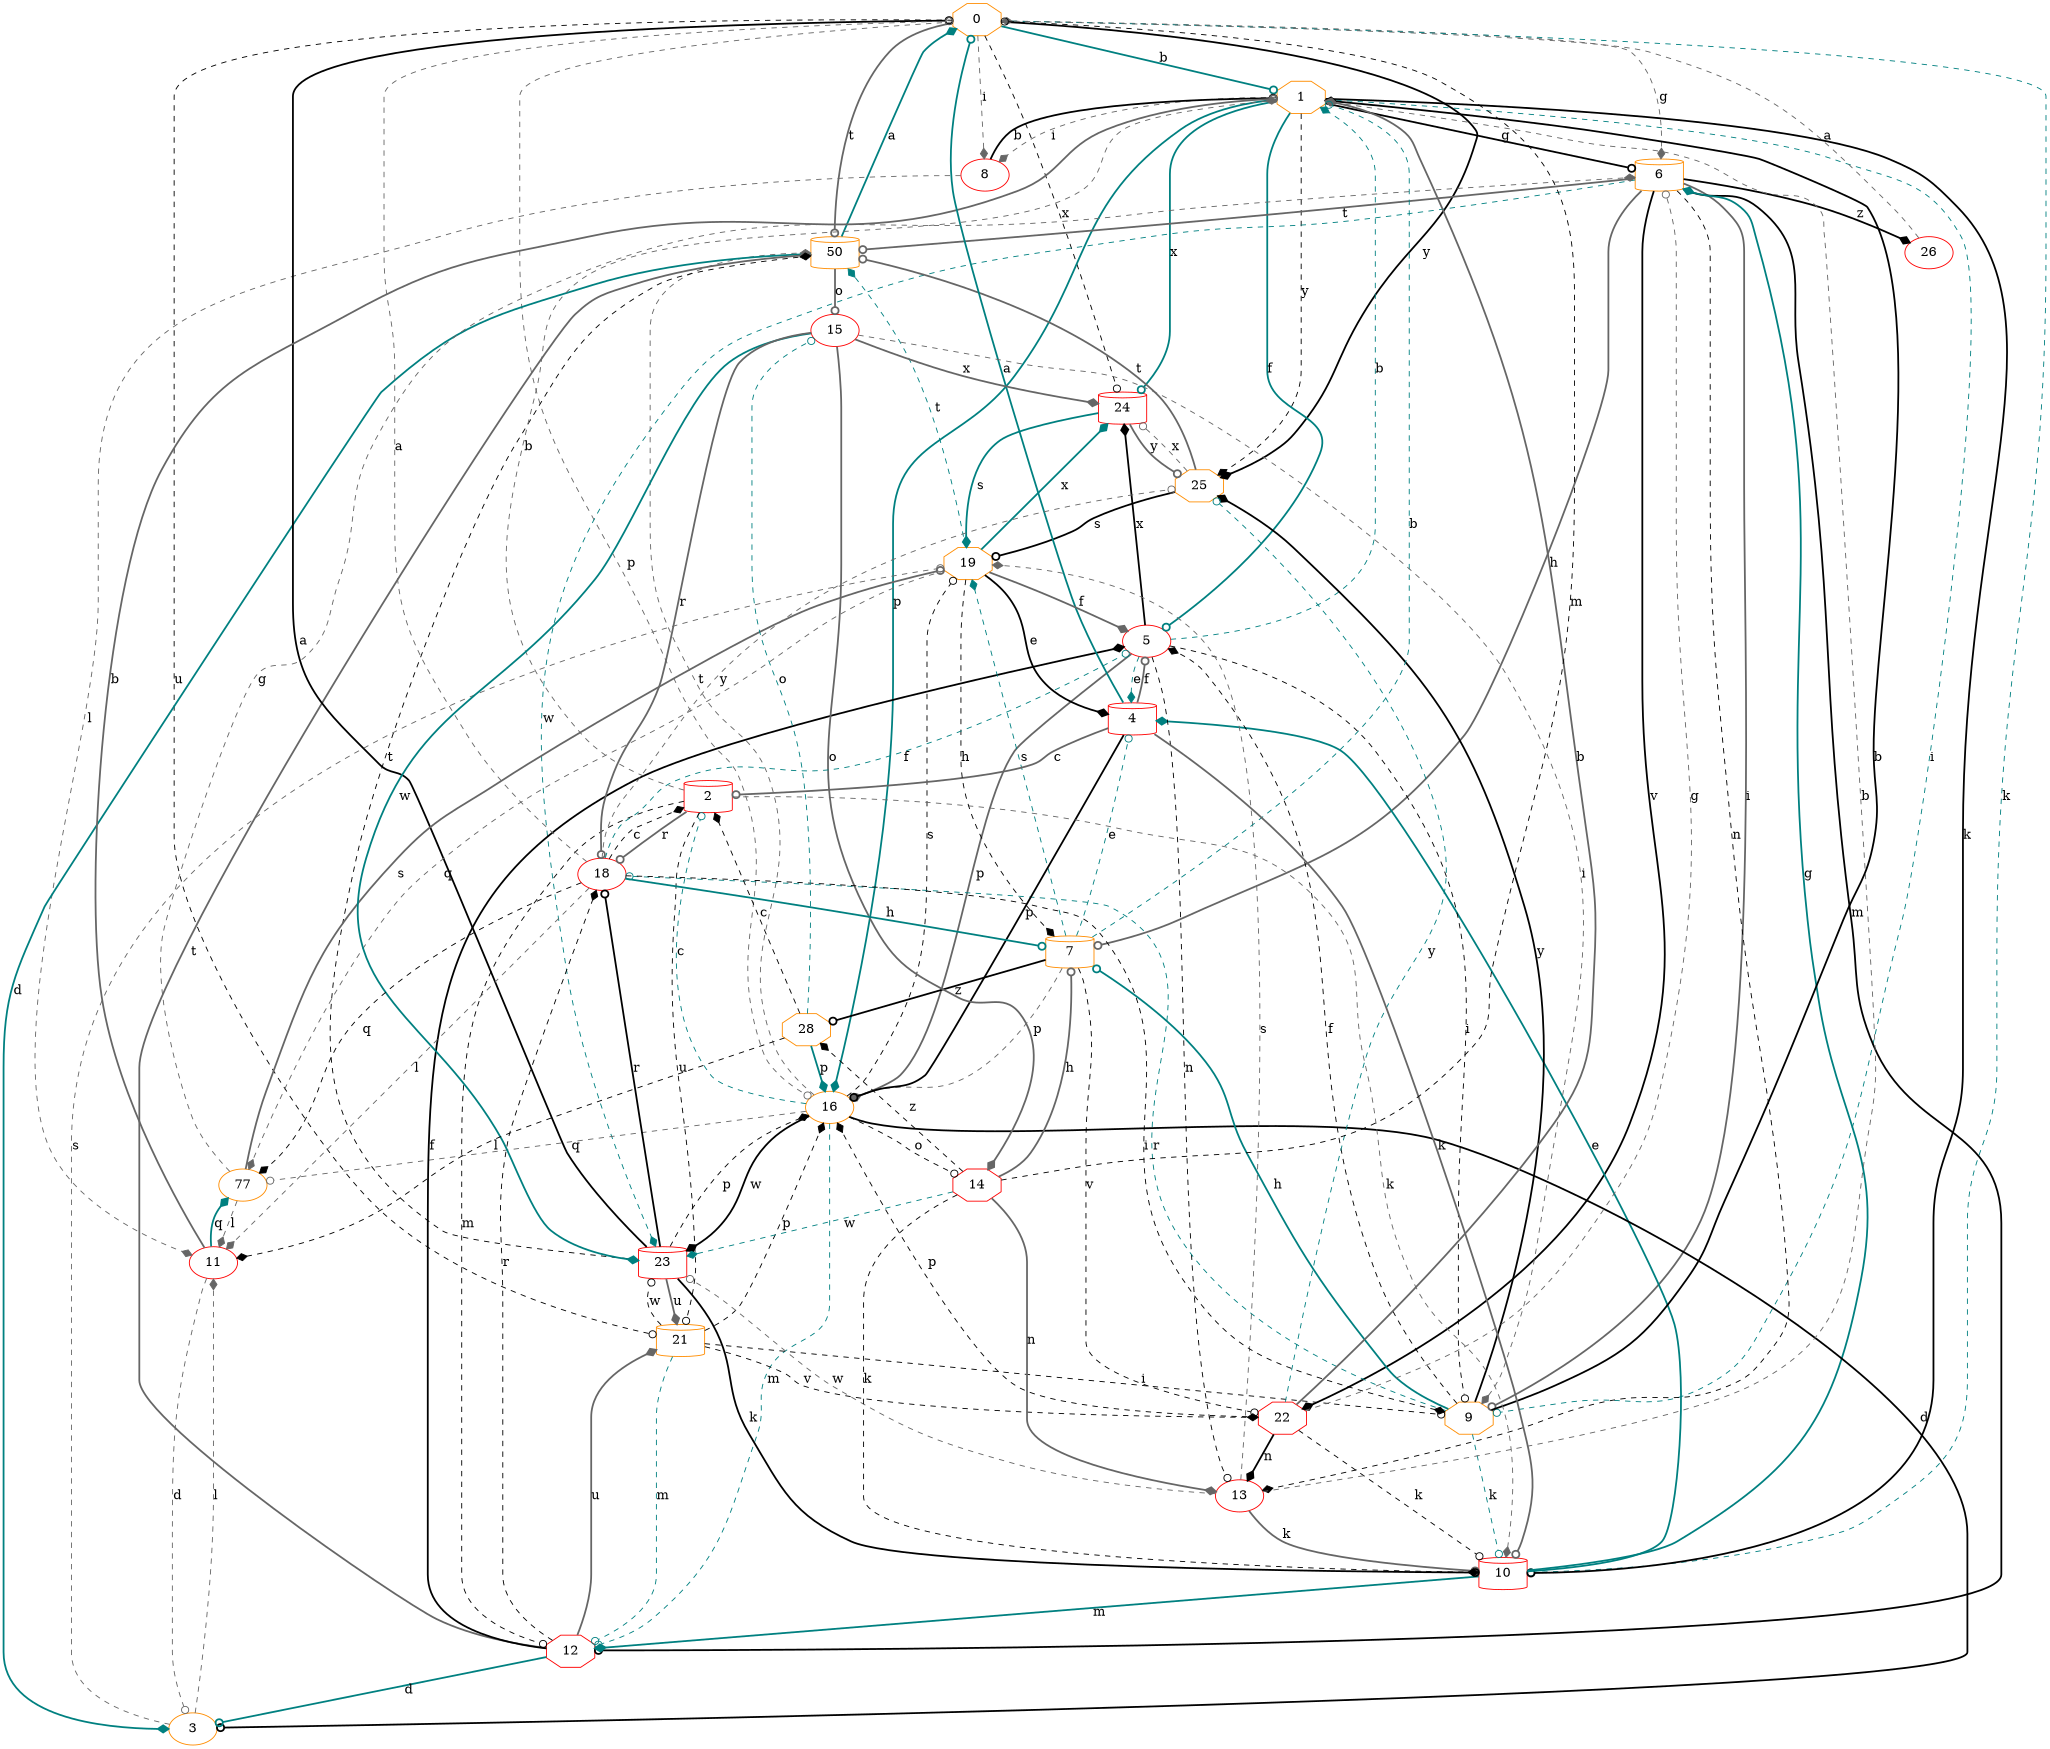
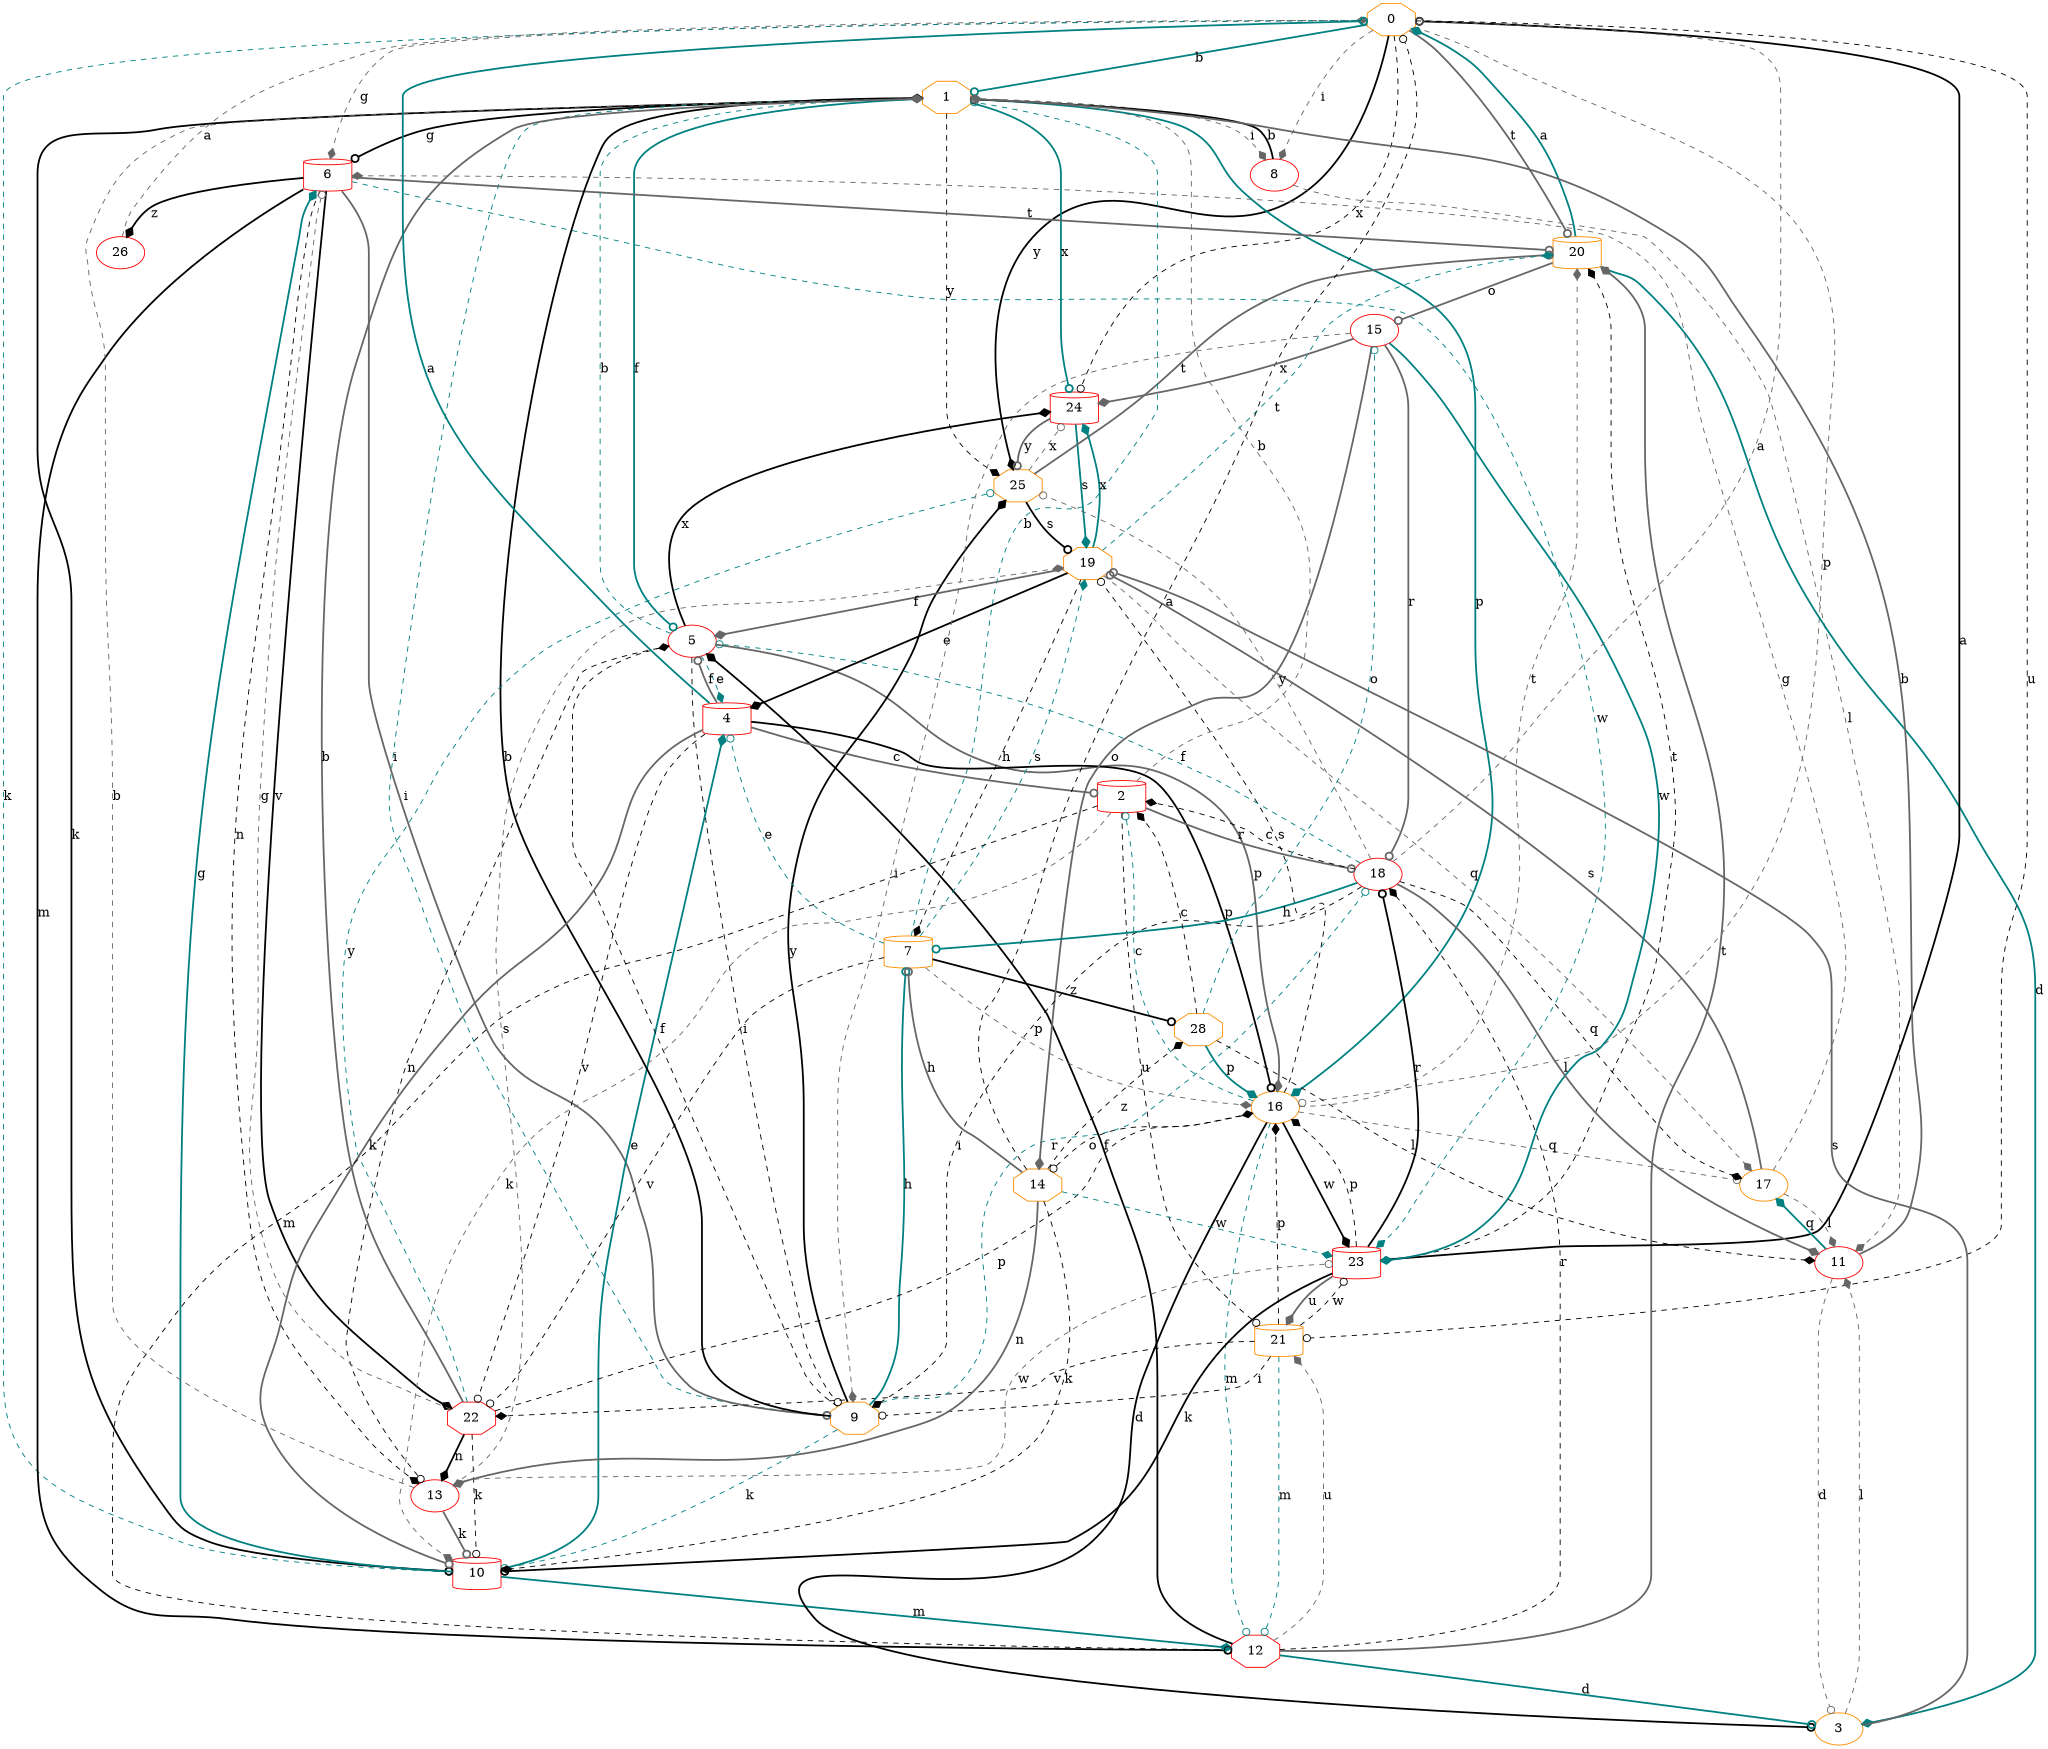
node "6": color darkorange -> red
node "50": label "50" -> "20"
edge "14" -> "0": label "m" -> "a"
edge "6" -> "7": removed, label "h"
edge "3" -> "19": style dashed -> bold
edge "4" -> "22": added, label "v"
edge "18" -> "11": style dashed -> bold
node "77": label "77" -> "17"
node "14": color red -> darkorange
edge "12" -> "21": style bold -> dashed
